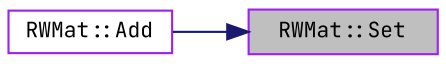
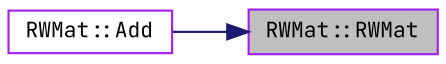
node "RWMat::Set": label "RWMat::Set" -> "RWMat::RWMat"
